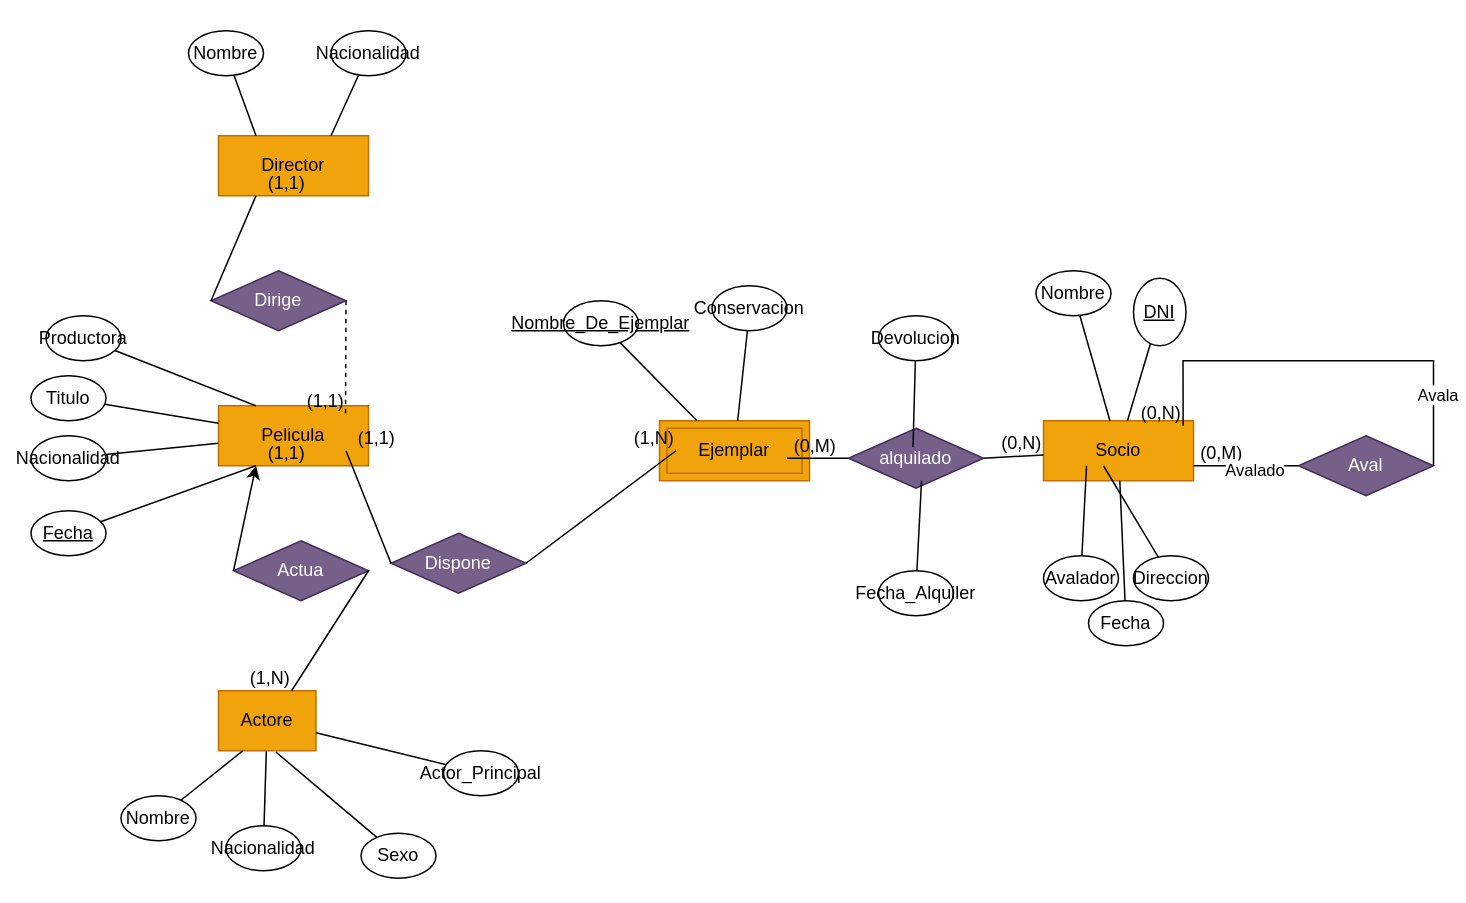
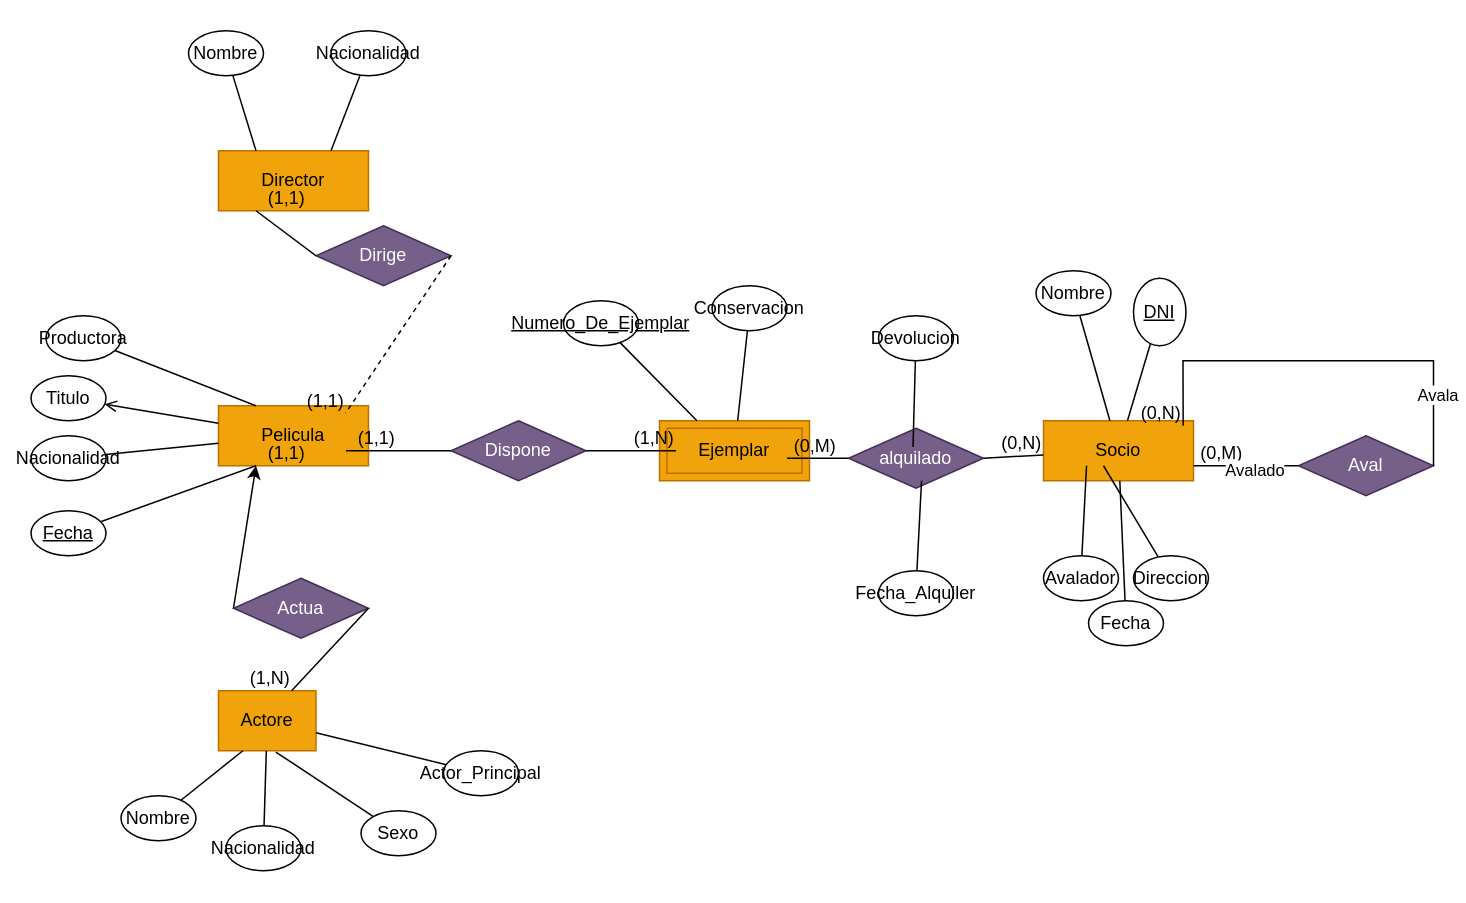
node "Director": moved (293, 166) -> (293, 181)
node "Dirige": moved (278, 301) -> (383, 256)
node "Nombre_De_Ejemplar": label "Nombre_De_Ejemplar" -> "Numero_De_Ejemplar"
edge "Titulo" -- "Pelicula": arrowhead none -> open
node "Dispone": moved (458, 563) -> (518, 451)
node "Actua": moved (301, 571) -> (301, 608)
node "Sexo": moved (398, 856) -> (398, 833)
